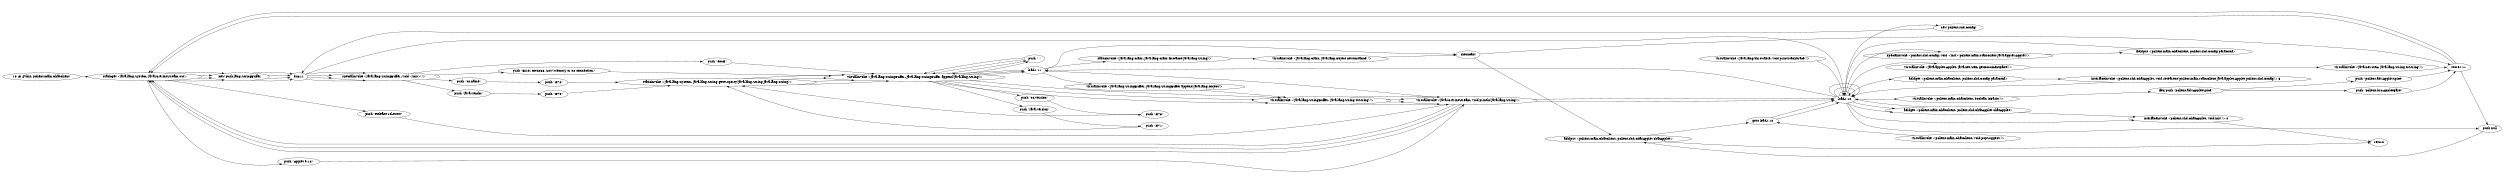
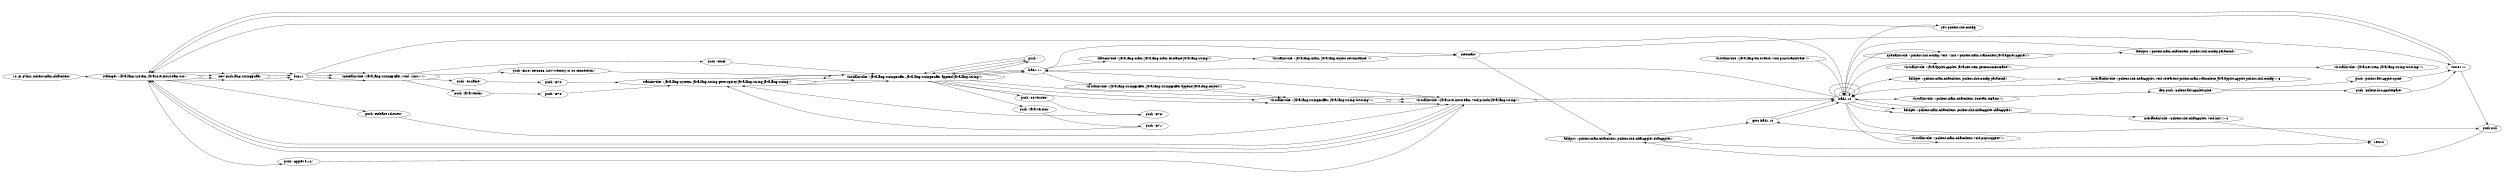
edge "new pclient.shd.Config" -> "dup1.r": now "new pclient.shd.Config" -> "staticget <java.lang.System: java.io.PrintStream out>"
edge "virtualinvoke <java.net.URL: java.lang.String toString()>" -> "store.r r1": removed
edge "load.r r0" -> "interfaceinvoke <pclient.shd.ChatApplet: void init()> 0": now "load.r r0" -> "virtualinvoke <pclient.main.ChatClient: void popSuggest()>"
